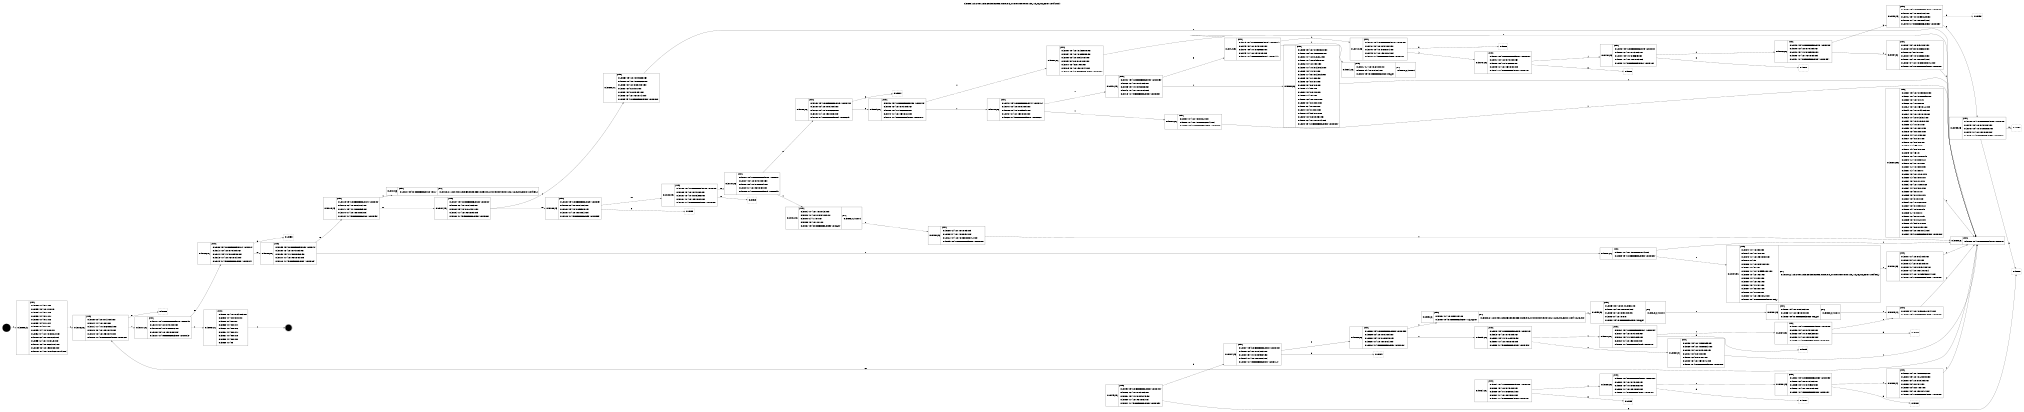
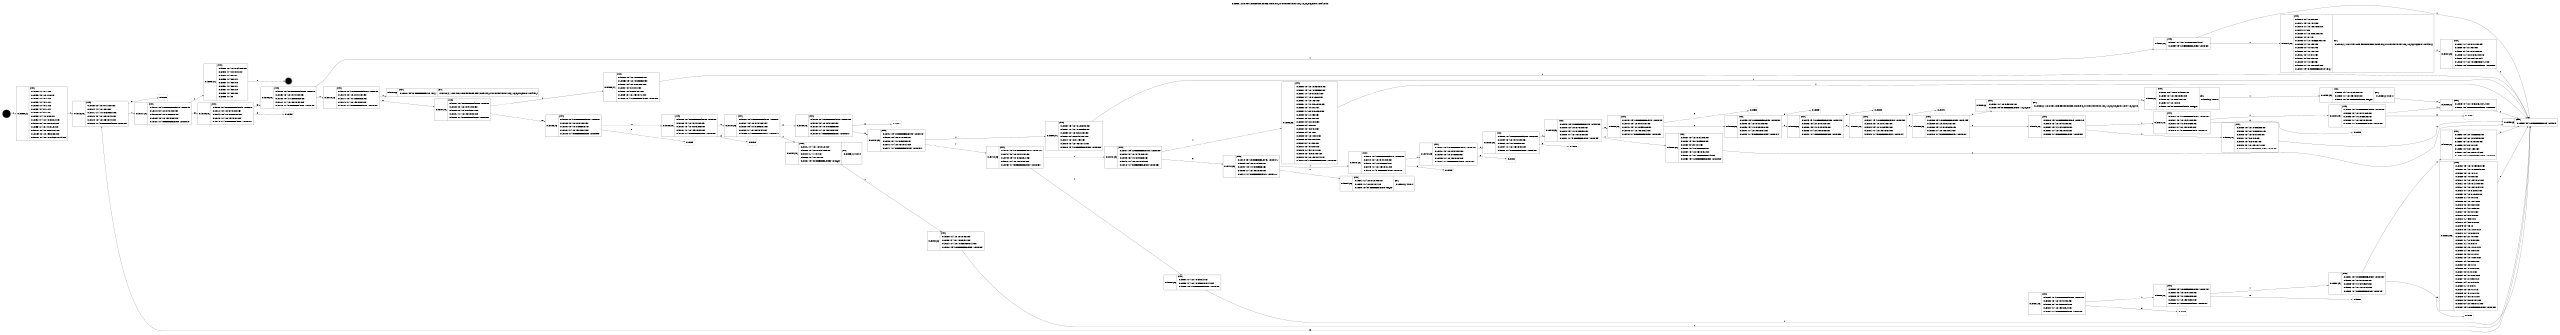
edge "0x4017e5 [25]" -> "0x4019c0": now "0x4017e5 [25]" -> "0x4017fe [25]"
